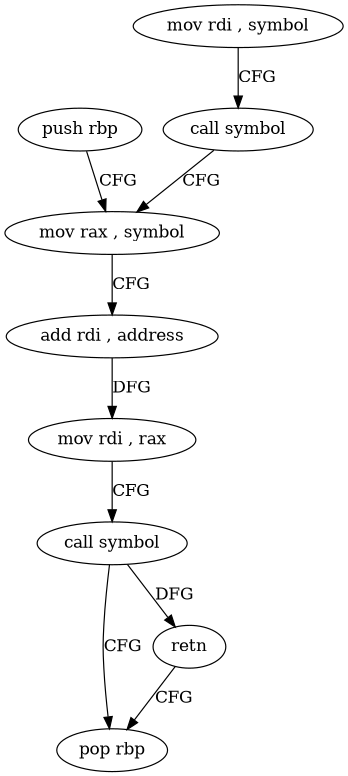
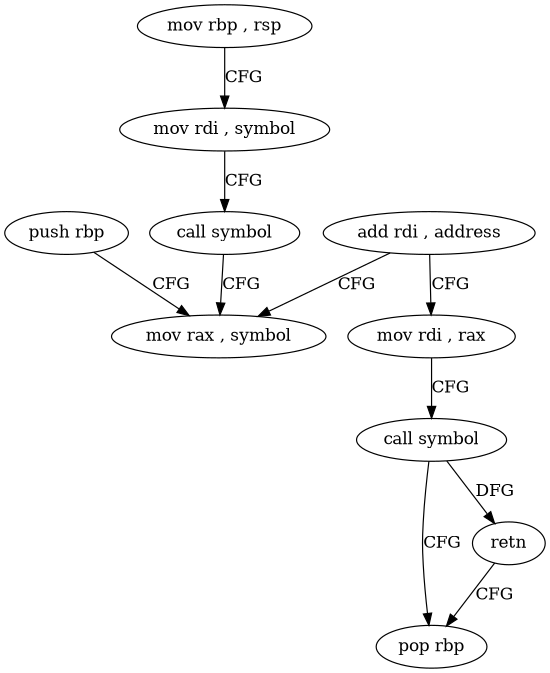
node "mov rbp , rsp": added
edge "mov rax , symbol" -> "add rdi , address": reversed
edge "add rdi , address" -> "mov rdi , rax": label "DFG" -> "CFG"
